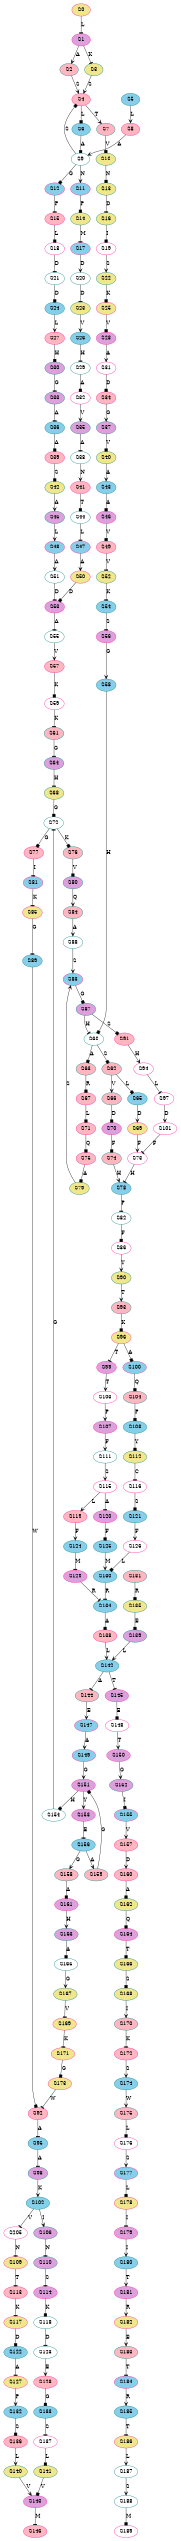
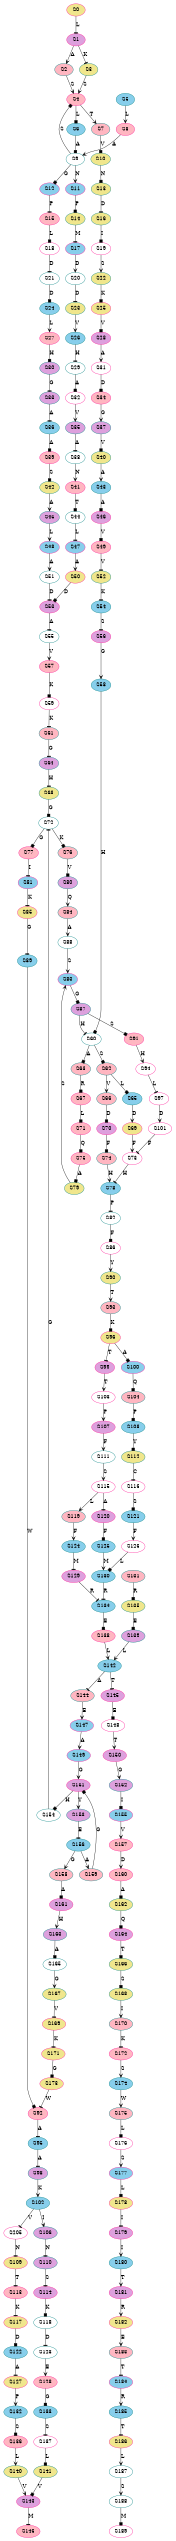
node "S119": color deeppink -> teal
edge "S134" -> "S138": label "A" -> "E"
node "S153": color deeppink -> teal
